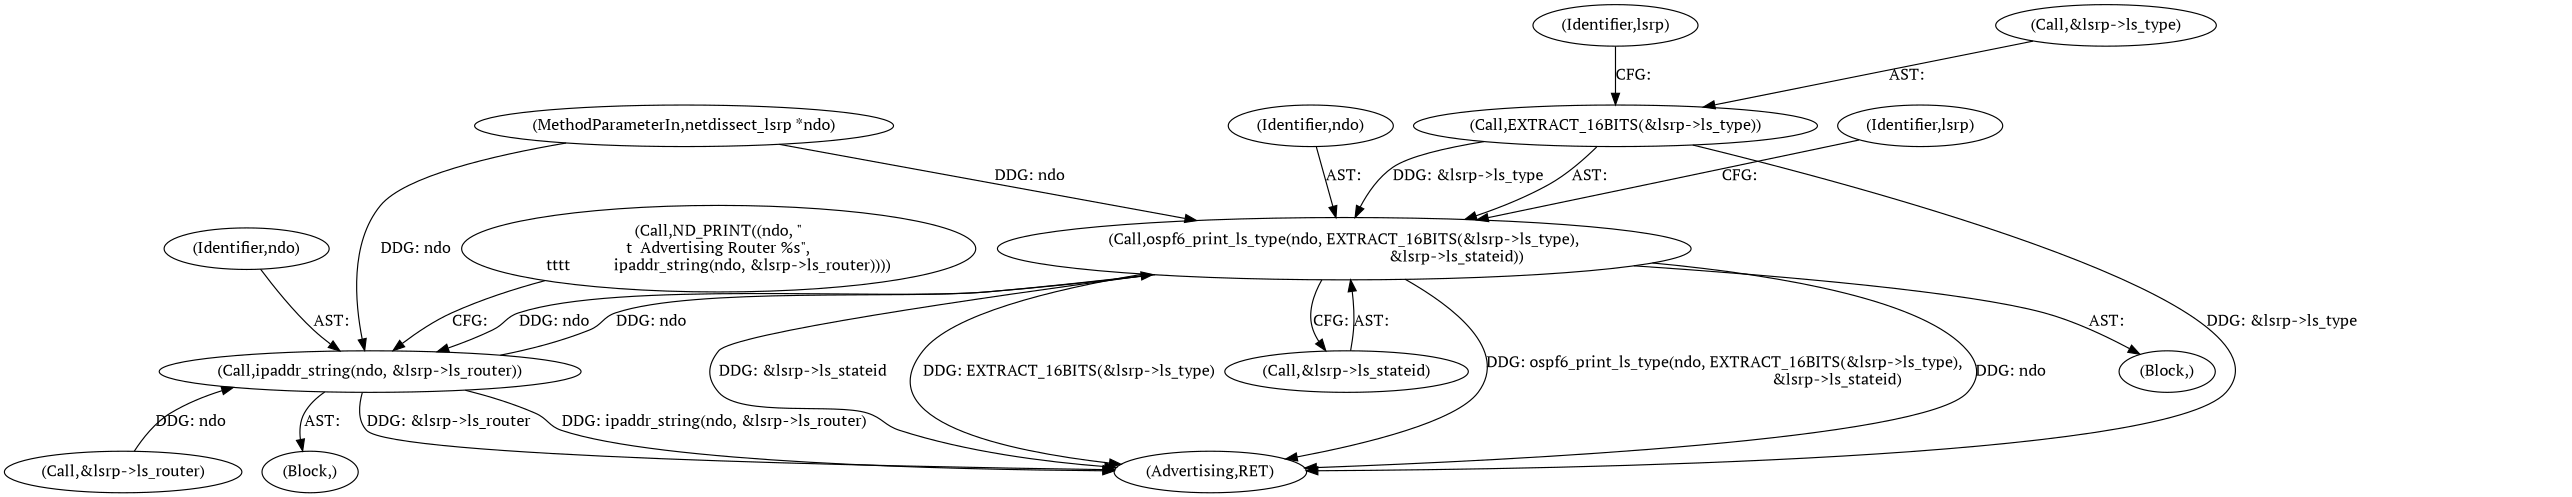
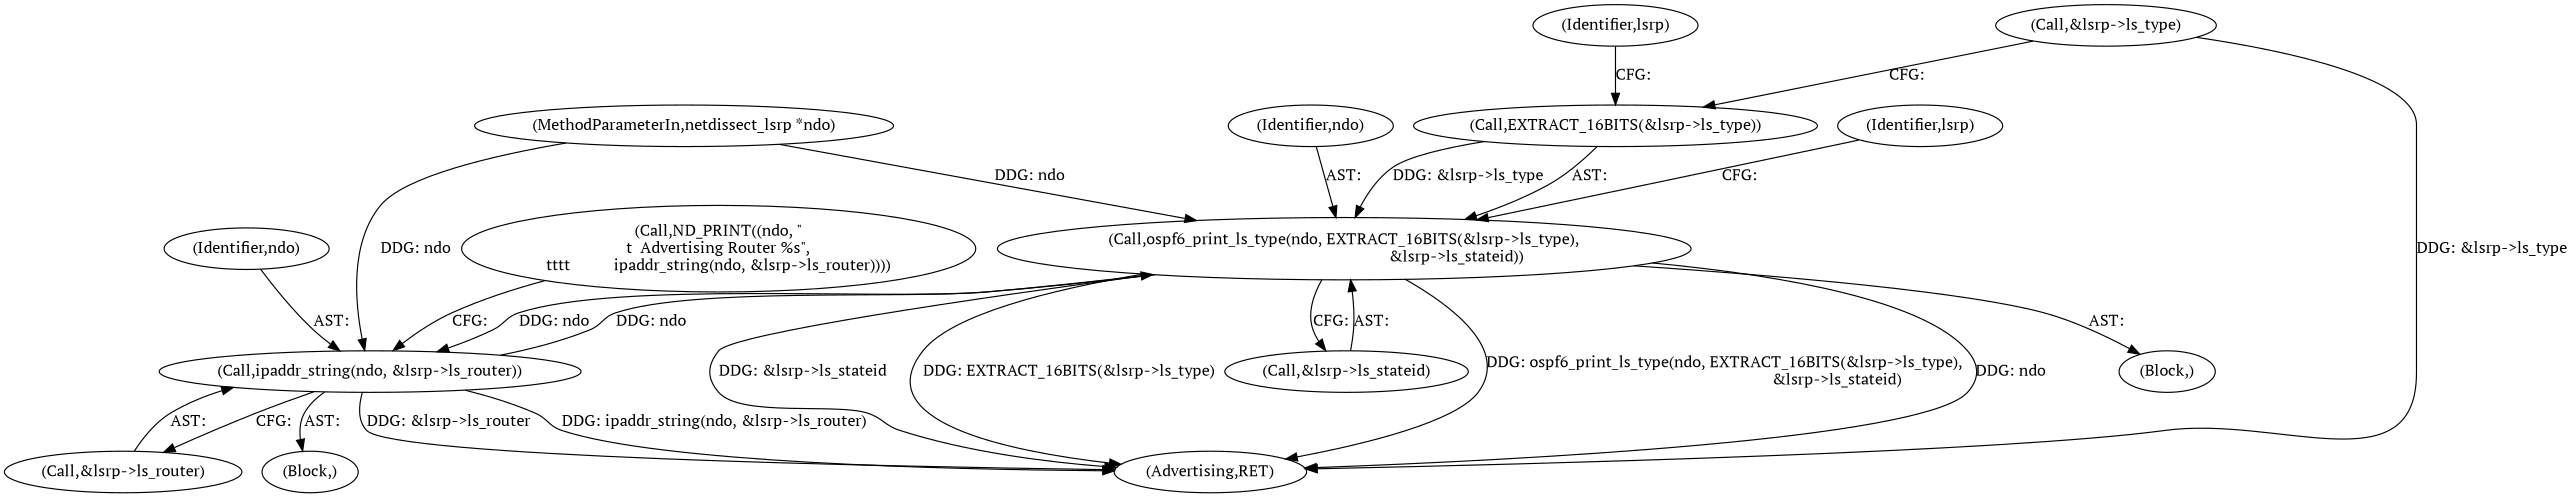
edge "(Call,&lsrp->ls_type)" -> "(Call,EXTRACT_16BITS(&lsrp->ls_type))": label "AST: " -> "CFG: "
edge "(Call,ipaddr_string(ndo, &lsrp->ls_router))" -> "(Call,&lsrp->ls_router)": added, label "CFG:"
edge "(Call,&lsrp->ls_router)" -> "(Call,ipaddr_string(ndo, &lsrp->ls_router))": label "DDG: ndo" -> "AST: "
edge "(Call,EXTRACT_16BITS(&lsrp->ls_type))" -> "(Advertising,RET)": now "(Call,&lsrp->ls_type)" -> "(Advertising,RET)"
